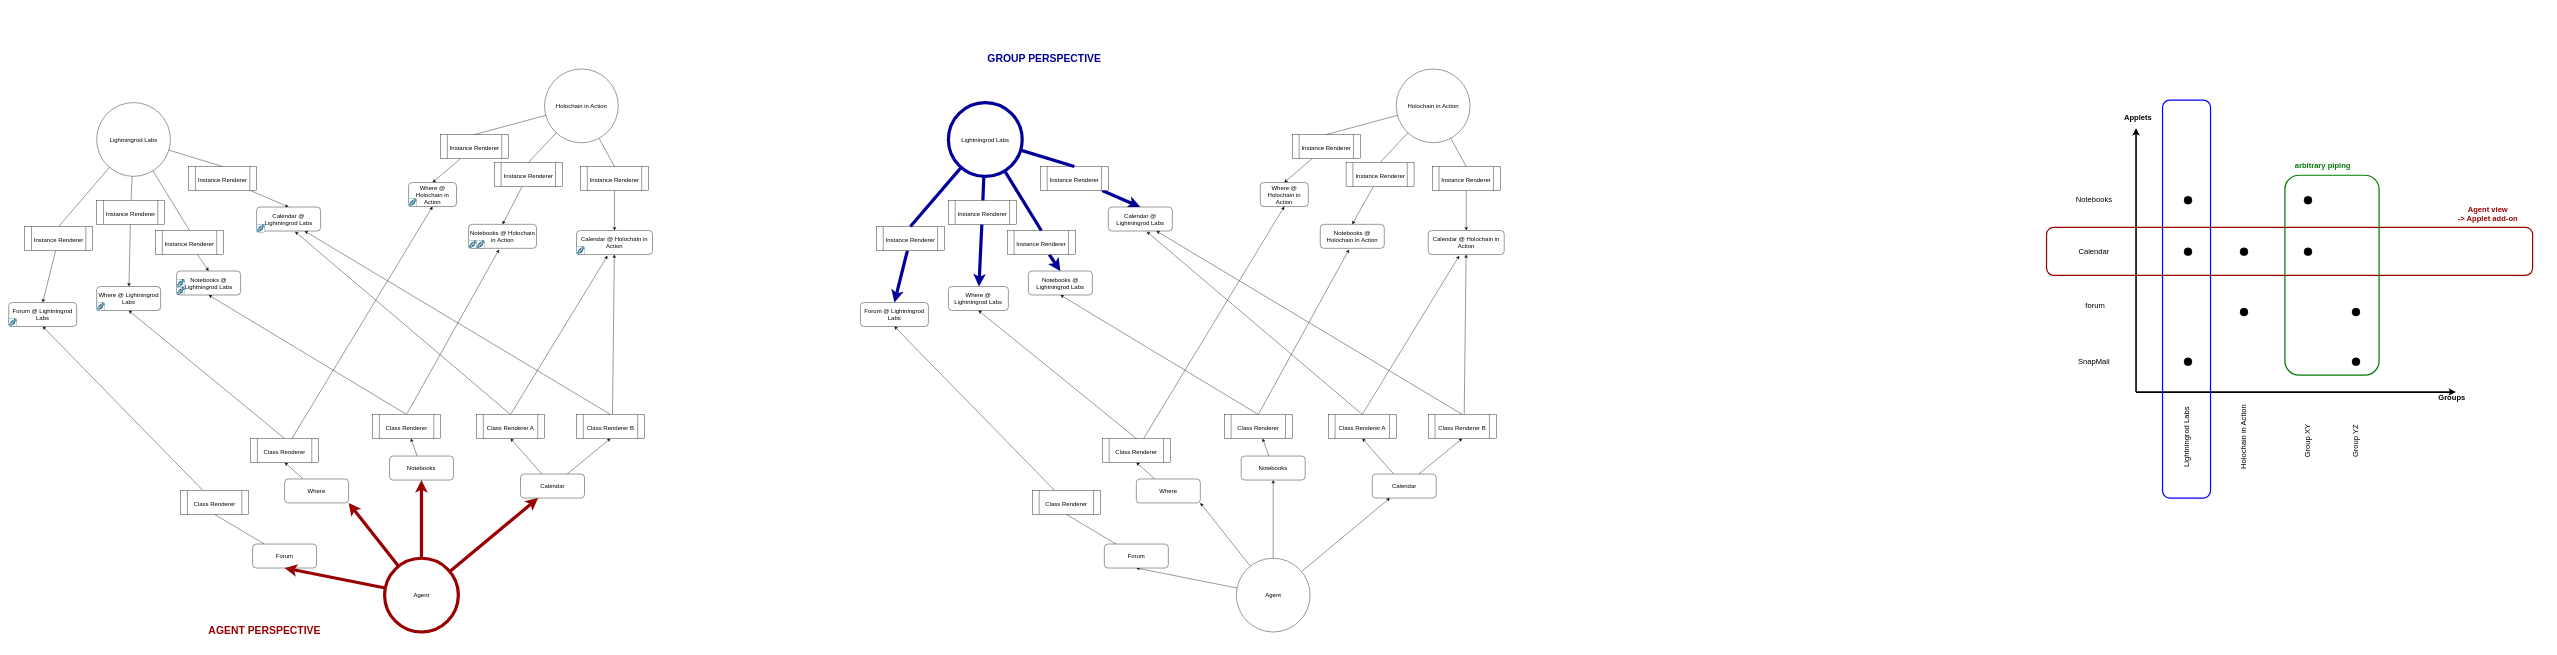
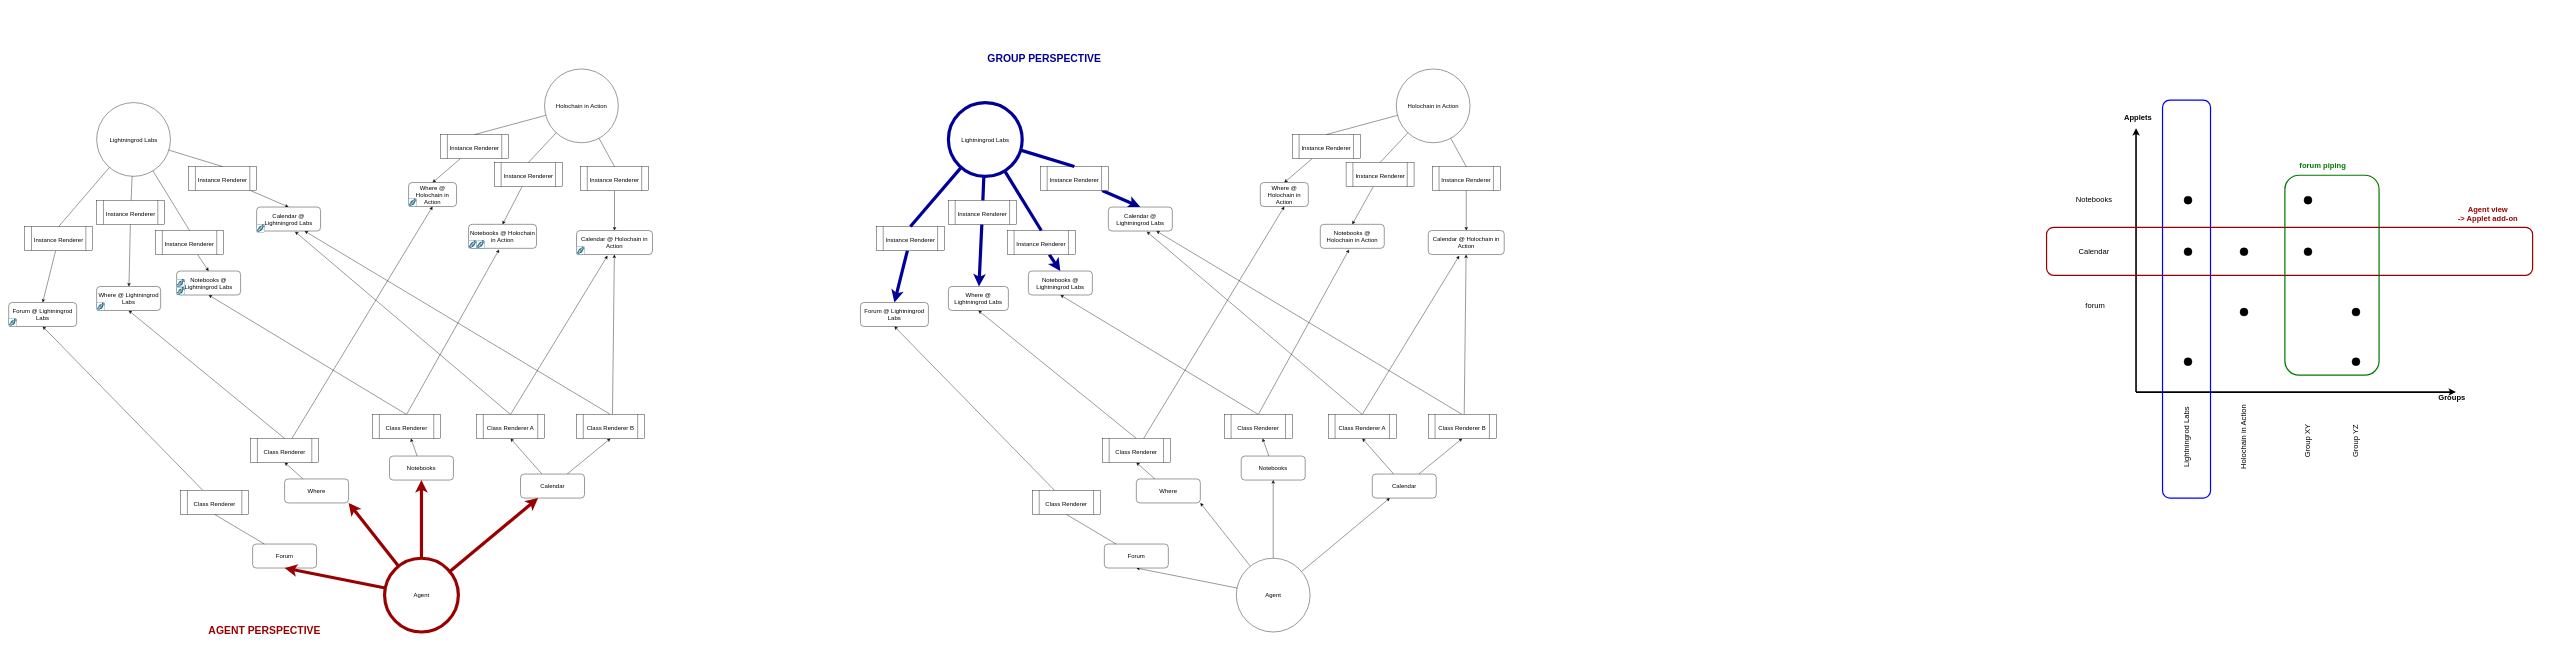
node "arbitrary piping": label "arbitrary piping" -> "forum piping"
node "SnapMail": removed
